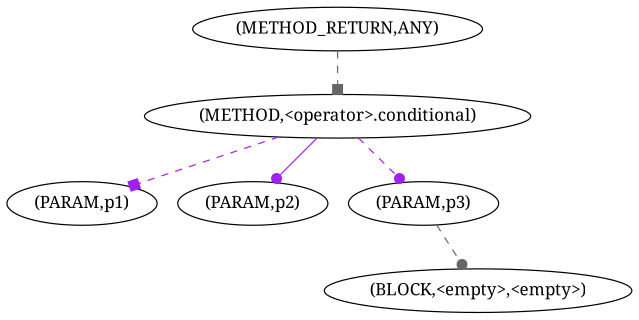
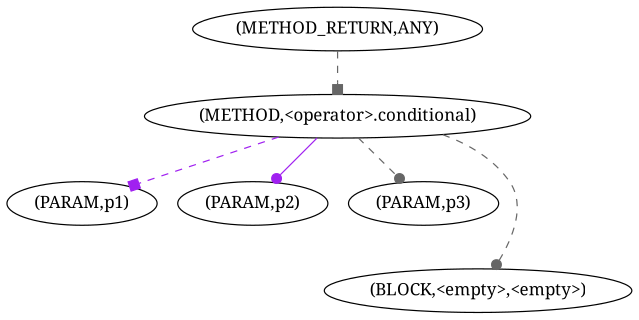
edge "(METHOD,<operator>.conditional)" -> "(PARAM,p3)": color purple -> gray40
edge "(PARAM,p3)" -> "(BLOCK,<empty>,<empty>)": now "(METHOD,<operator>.conditional)" -> "(BLOCK,<empty>,<empty>)"
